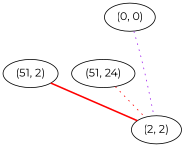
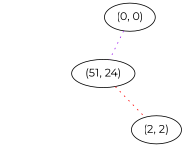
edge "(0, 0)" -- "(2, 2)": now "(0, 0)" -- "(51, 24)"
node "(51, 2)": removed
